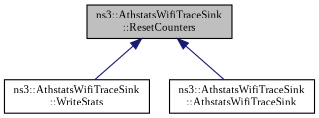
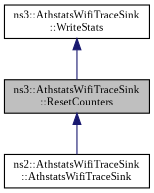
edge "ns3::AthstatsWifiTraceSink ::WriteStats" -> "ns3::AthstatsWifiTraceSink ::ResetCounters": reversed
node "ns3::AthstatsWifiTraceSink ::AthstatsWifiTraceSink": label "ns3::AthstatsWifiTraceSink ::AthstatsWifiTraceSink" -> "ns2::AthstatsWifiTraceSink ::AthstatsWifiTraceSink"
